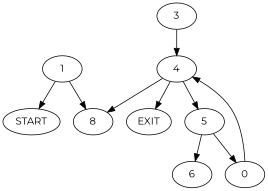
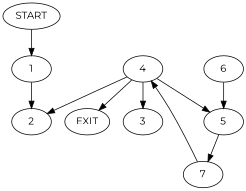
edge "3" -> "4": reversed
edge "1" -> "START": reversed
node "8": label "8" -> "2"
edge "5" -> "6": reversed
node "0": label "0" -> "7"
